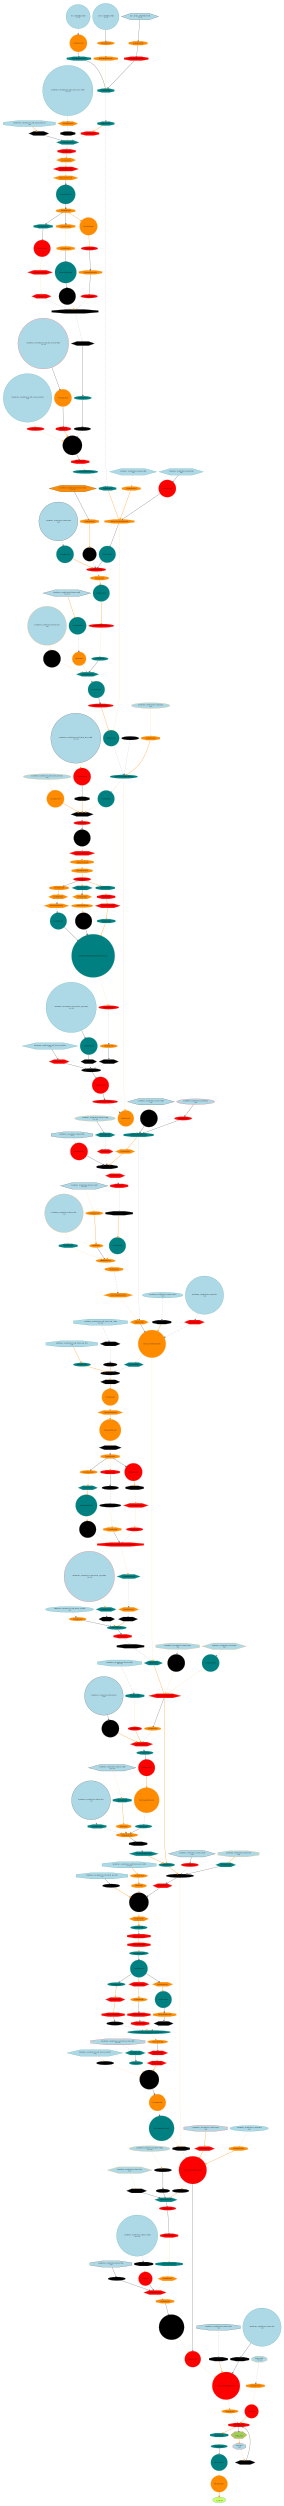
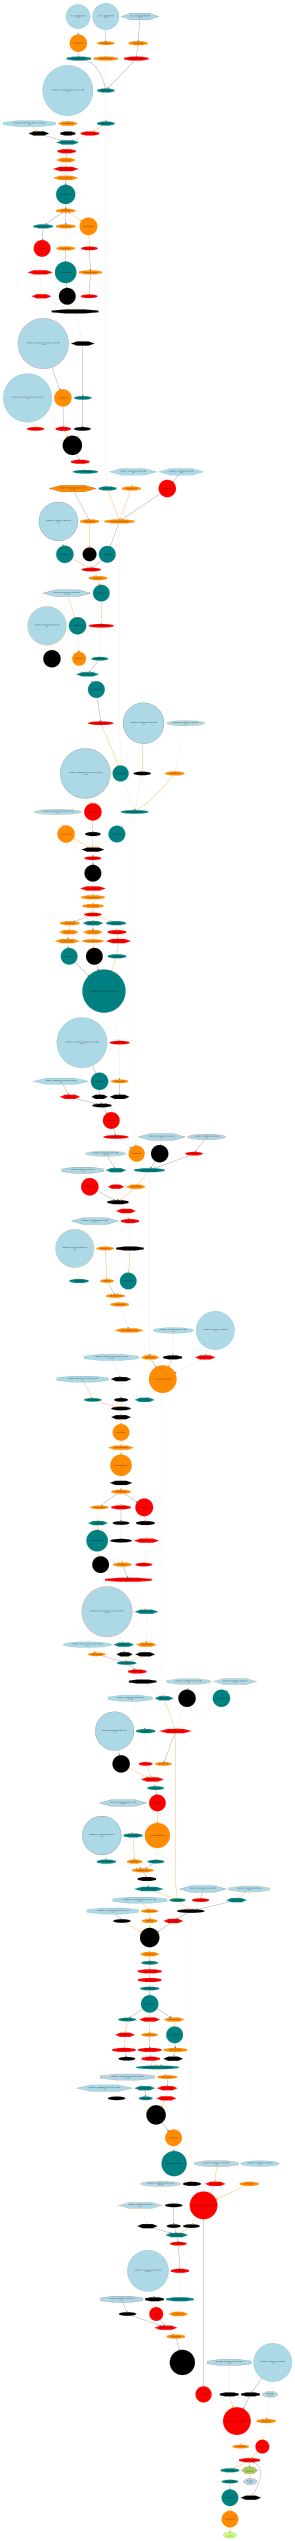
node "transformer_encoder.layers.0.norm2.weight (144)": added
